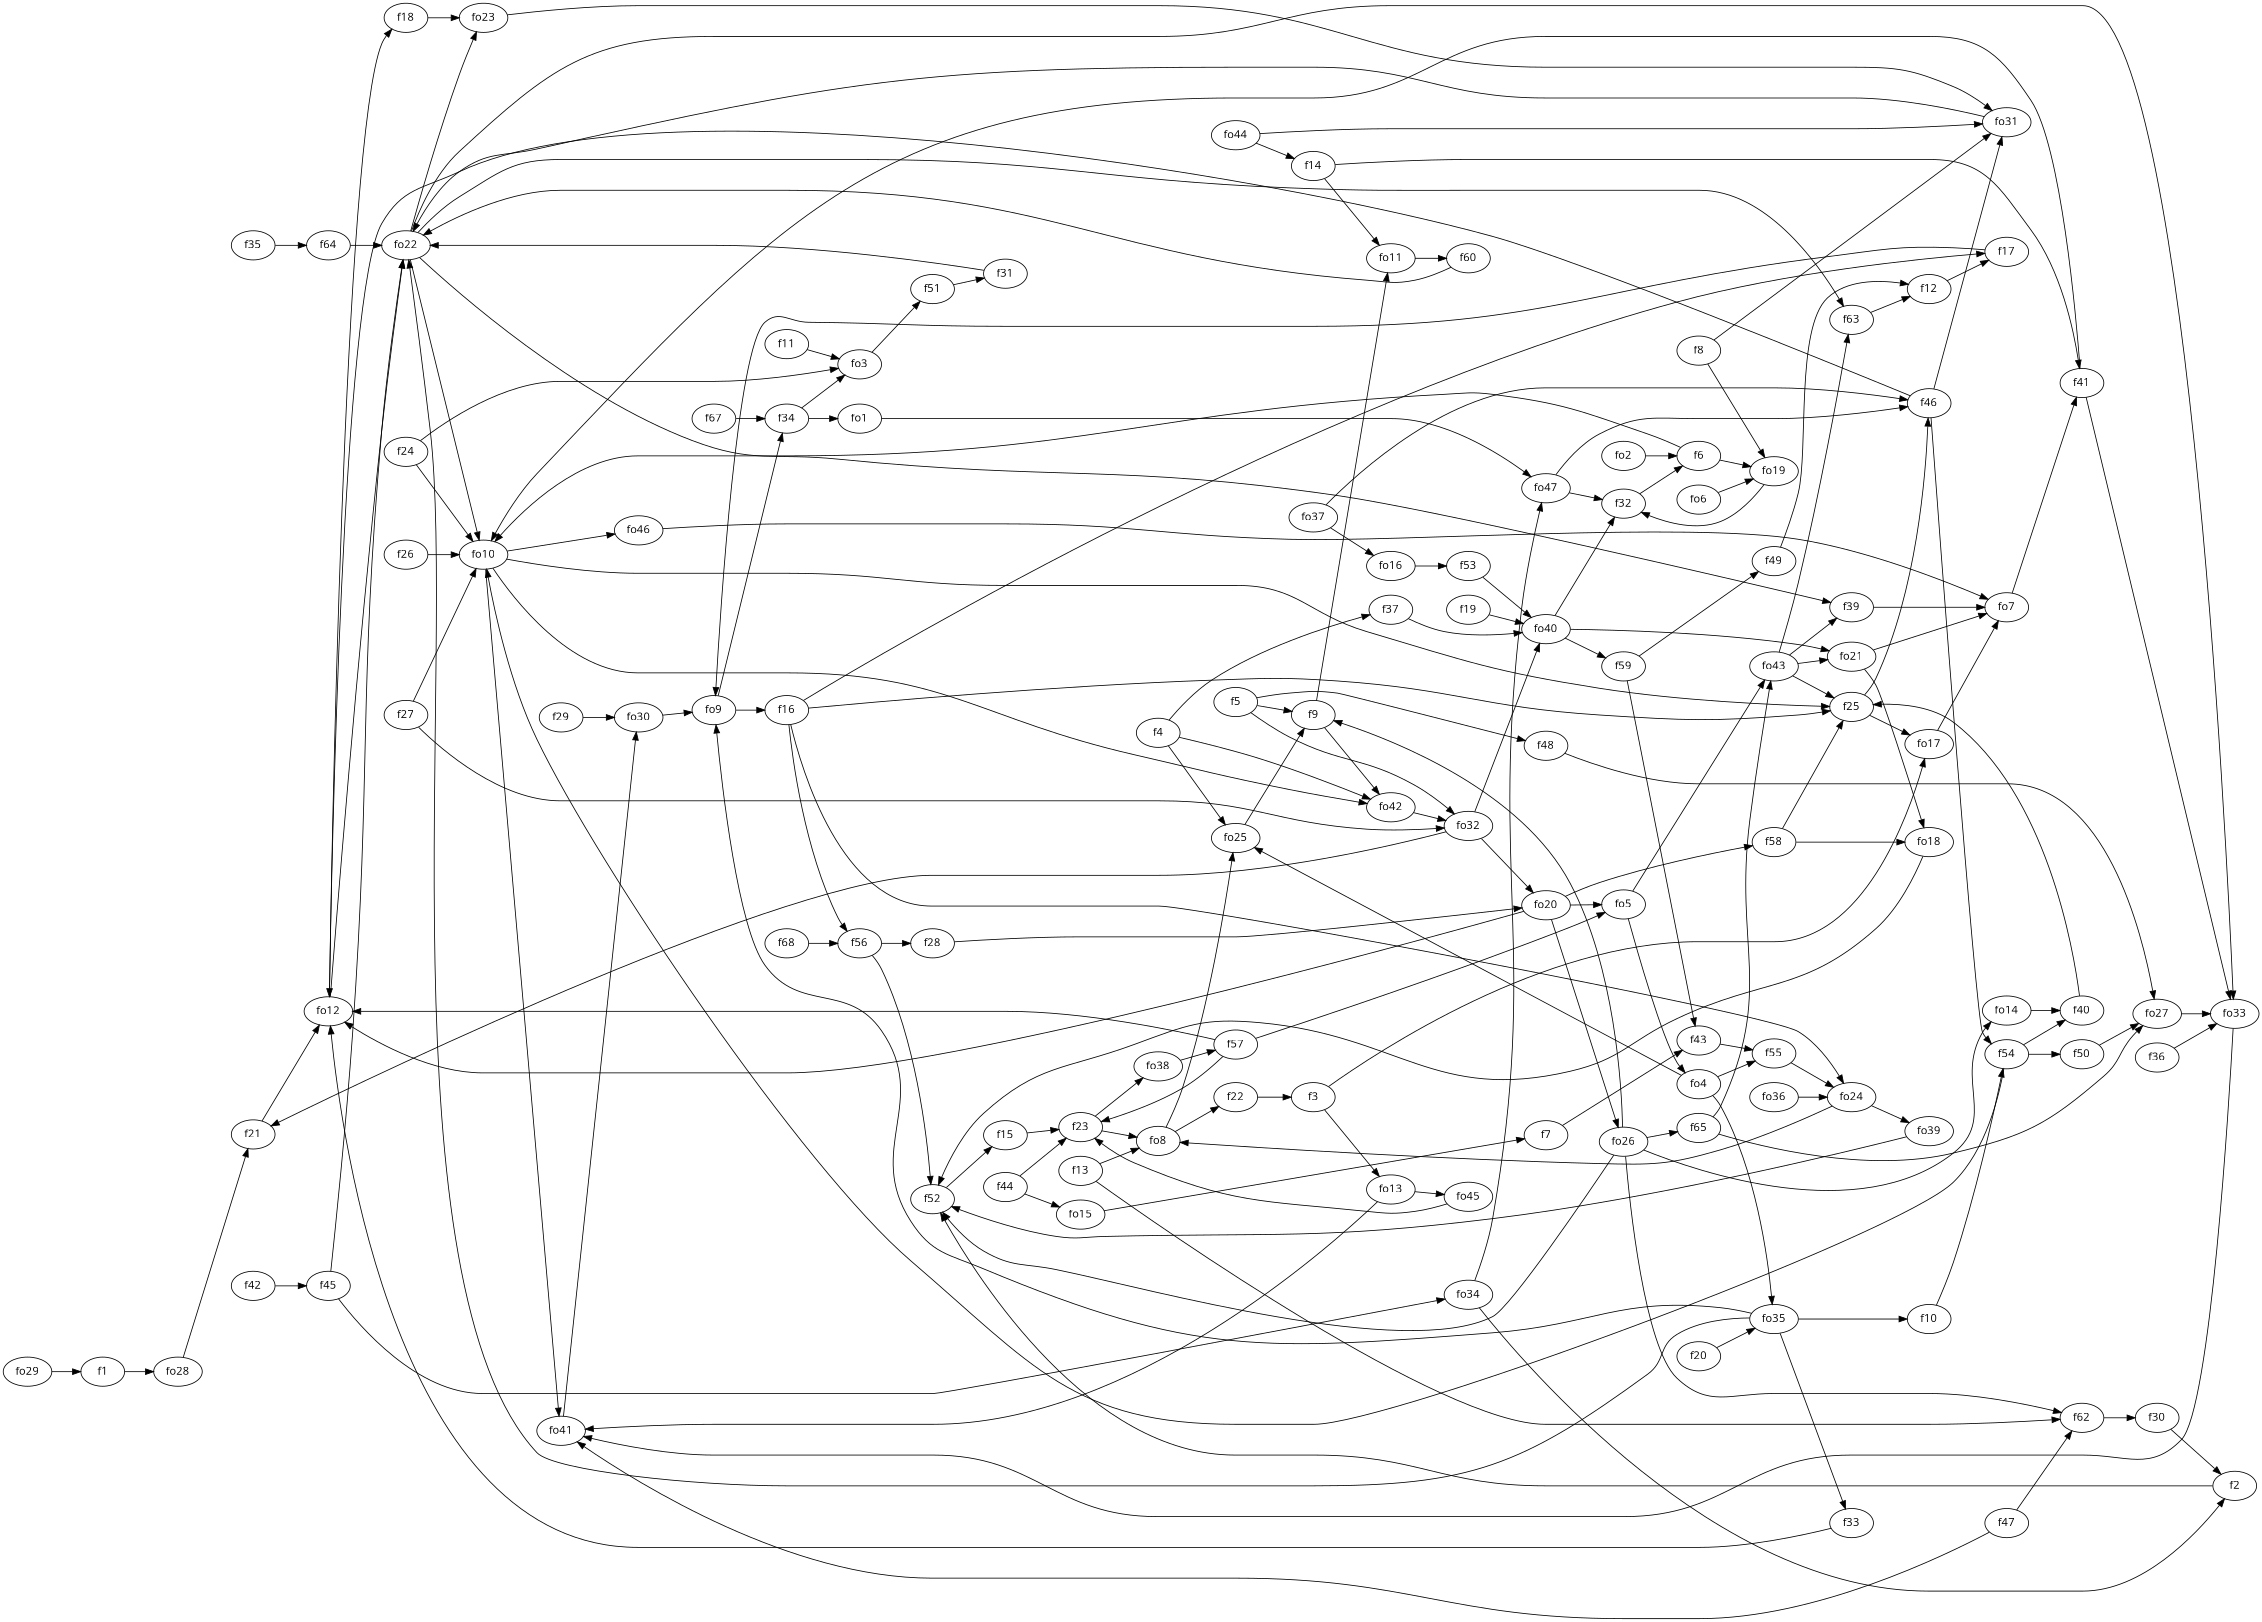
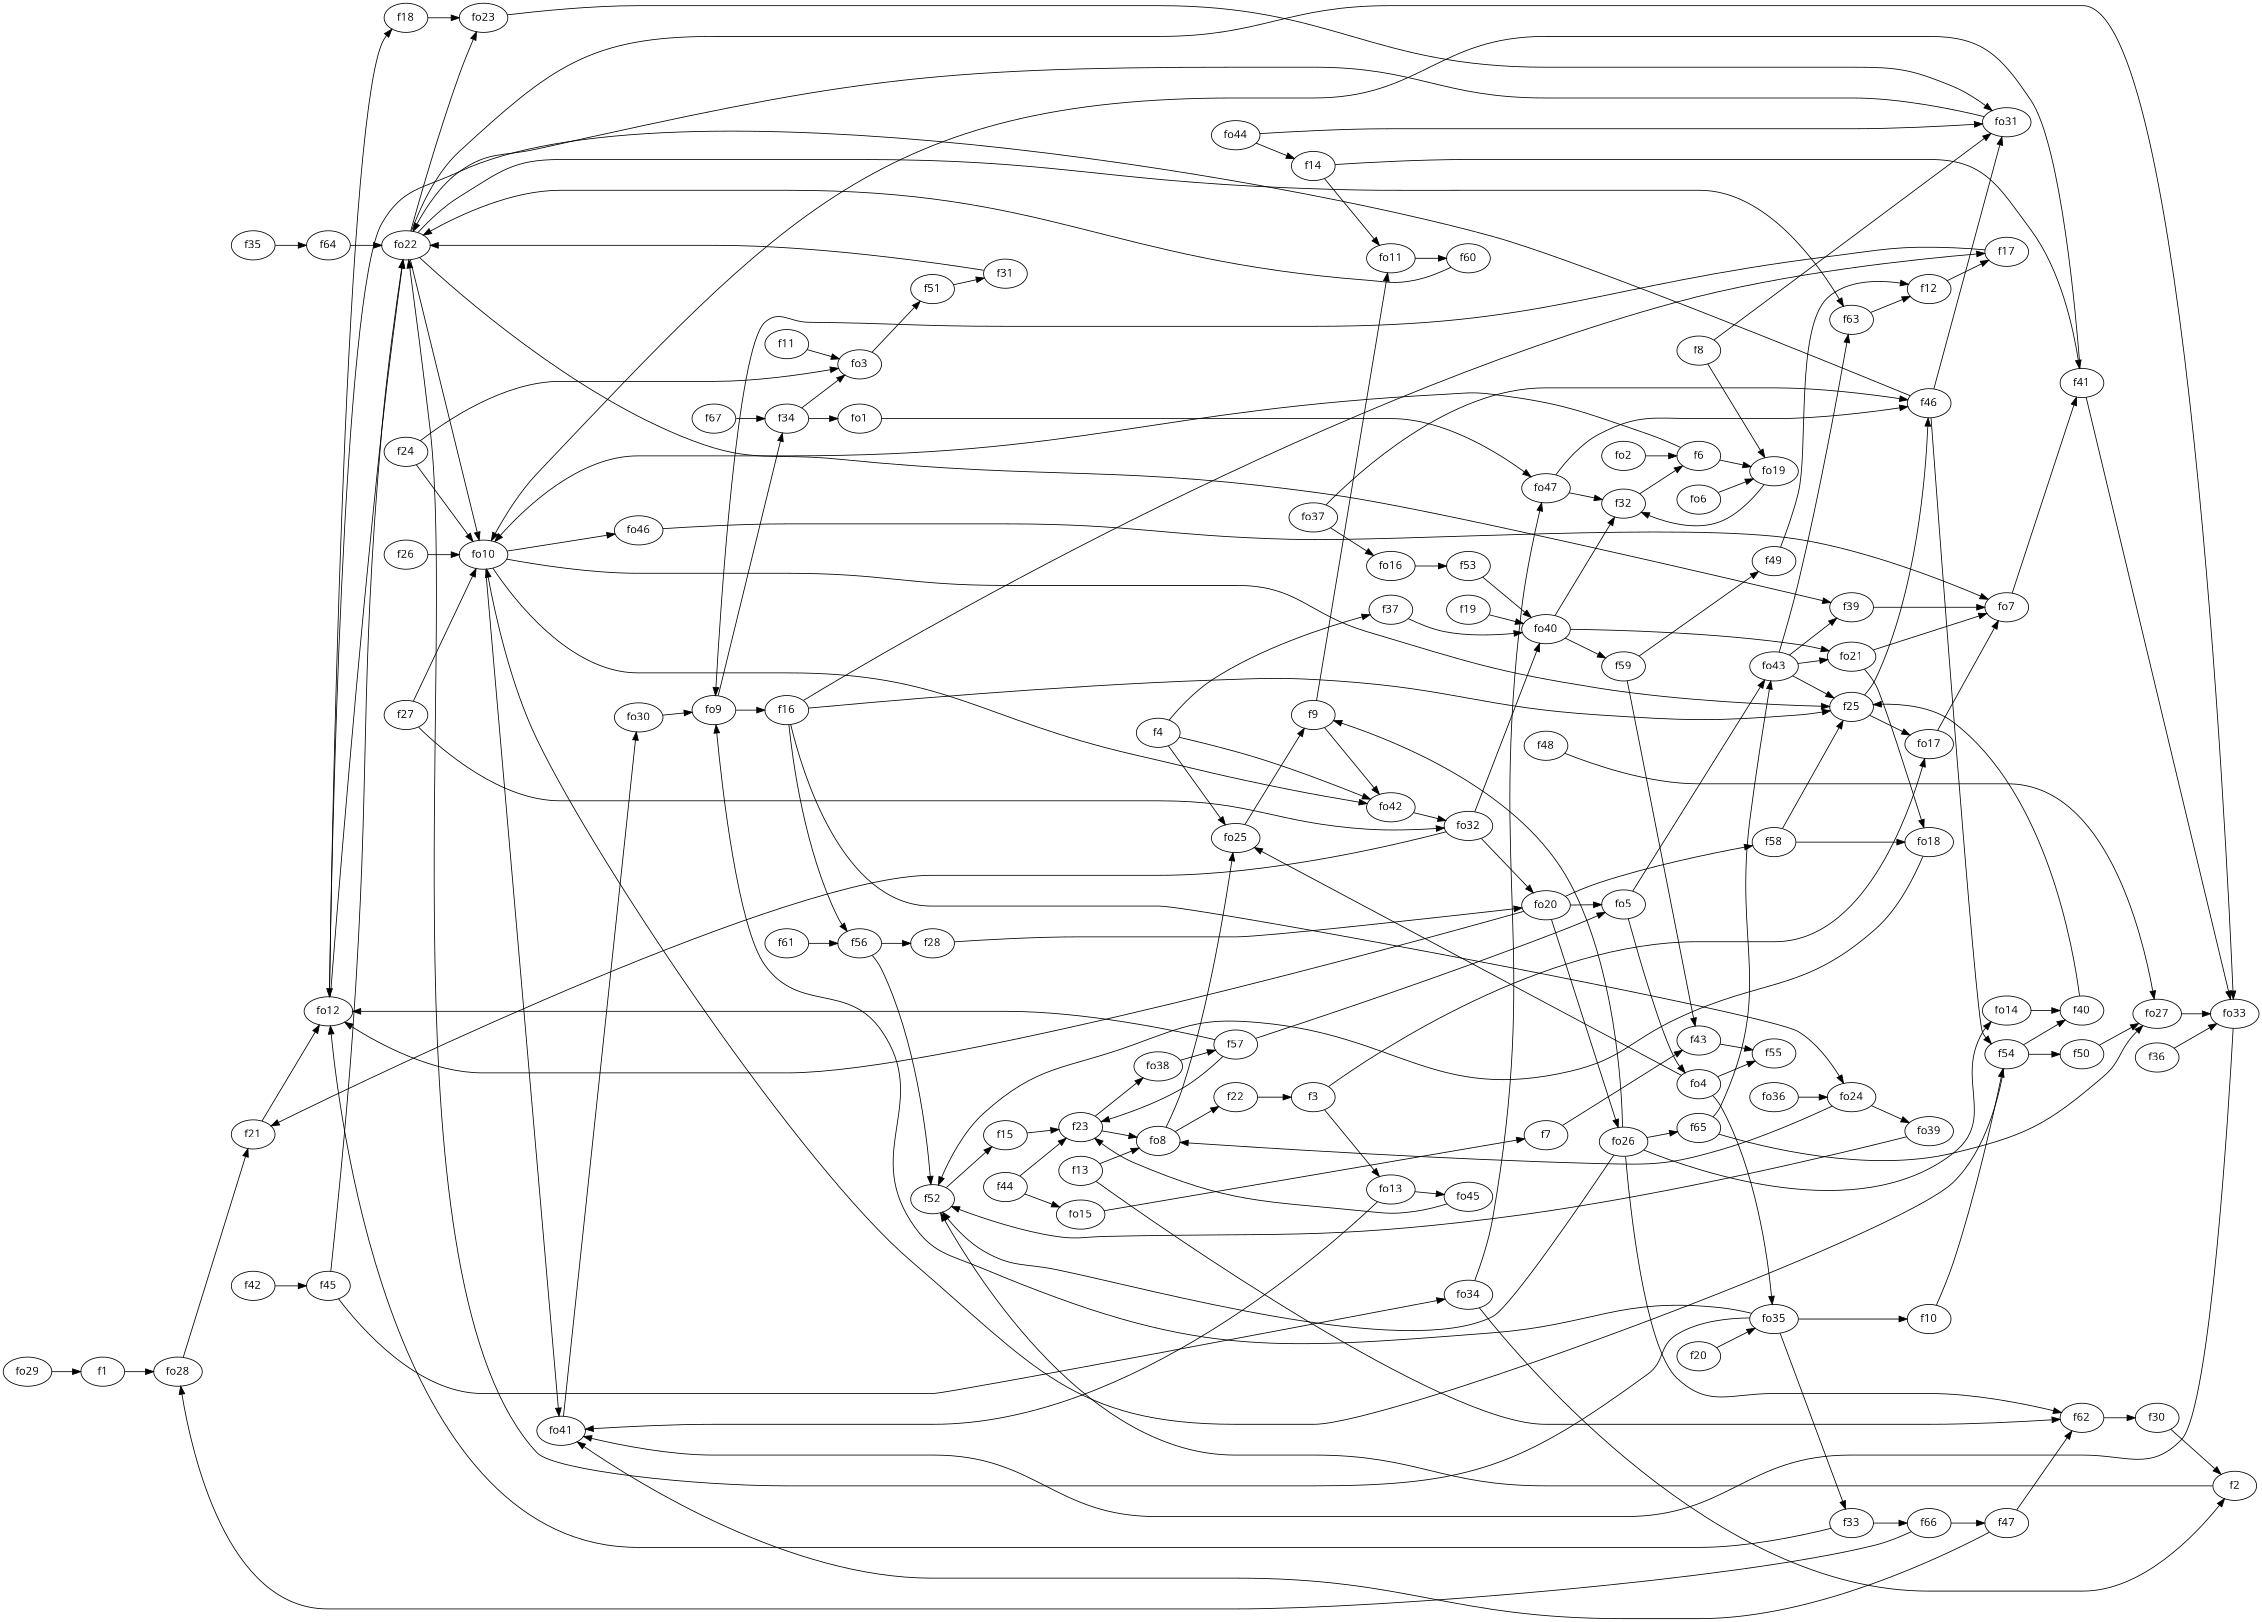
node "f5": removed
node "f29": removed
node "f68": label "f68" -> "f61"
edge "f55" -> "fo24": removed
node "f66": added
